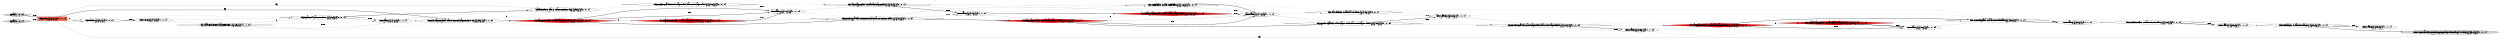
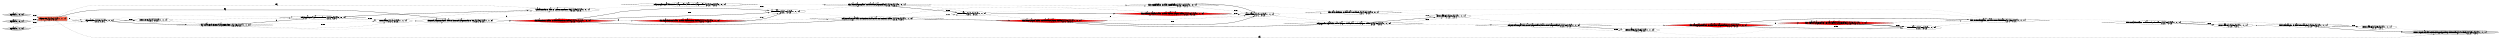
edge "equals['1', '0', '0']" -> "Object obj@@@2@@@['1', '1', '1']": style bold -> dashed
edge "!(obj instanceof LineAndShapeRenderer)@@@6@@@['1', '1', '0']" -> "!(obj instanceof ScatterRenderer)@@@6@@@['0', '0', '1']": style dashed -> bold
node "return false@@@23@@@['1', '1', '1']": removed
edge "obj == this@@@3@@@['1', '1', '1']" -> "!(obj instanceof LineAndShapeRenderer)@@@6@@@['1', '1', '0']": added
node "equals['0', '1', '0']": added
